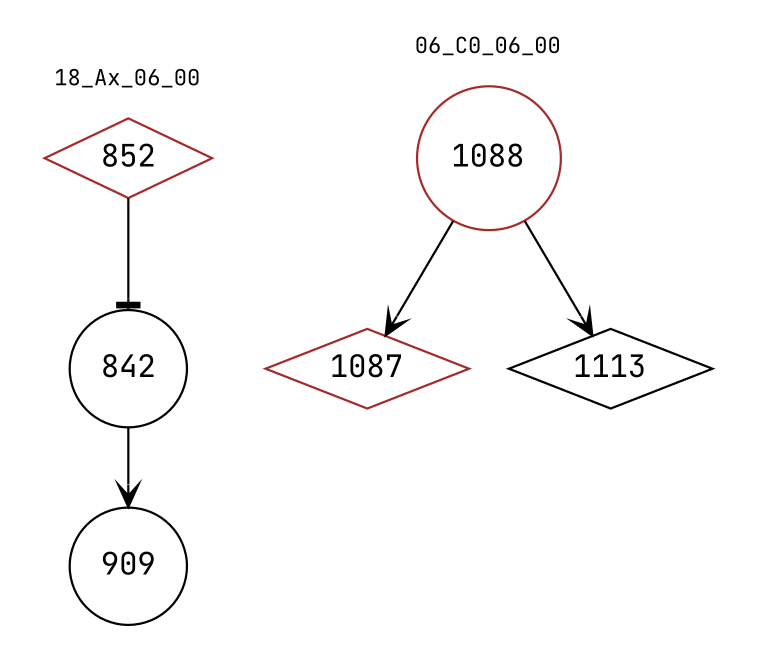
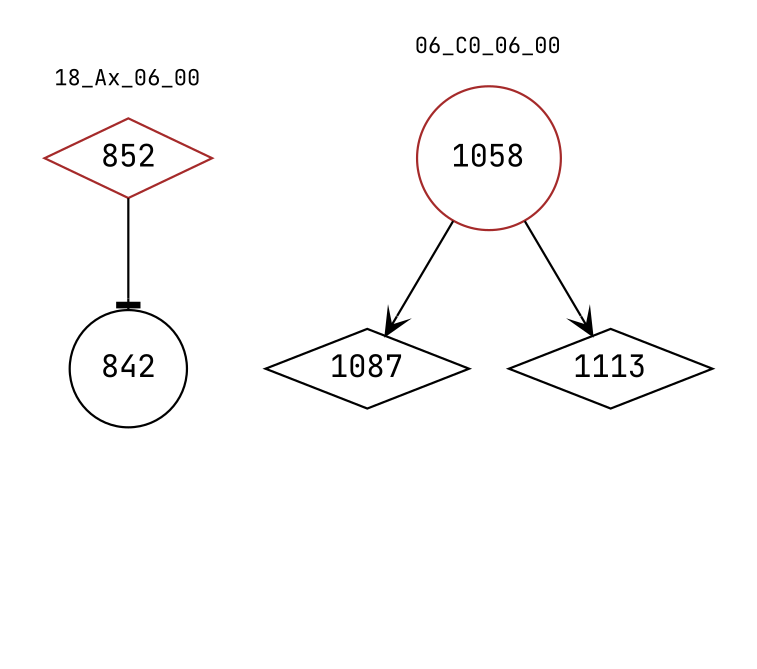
node "1088": label "1088" -> "1058"
node "1087": color brown -> black
node "909": removed
